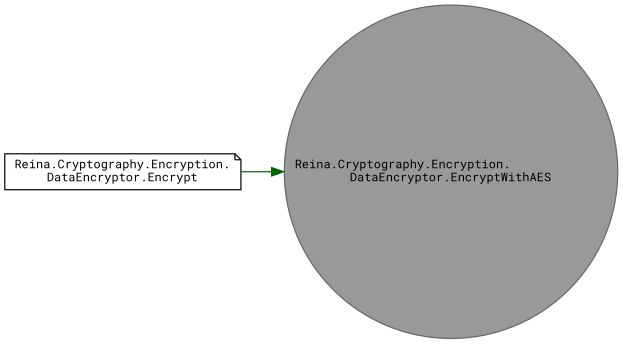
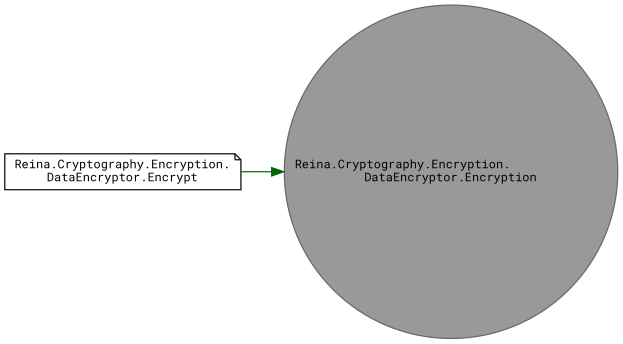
node "Reina.Cryptography.Encryption. DataEncryptor.EncryptWithAES": label "Reina.Cryptography.Encryption. DataEncryptor.EncryptWithAES" -> "Reina.Cryptography.Encryption. DataEncryptor.Encryption"
